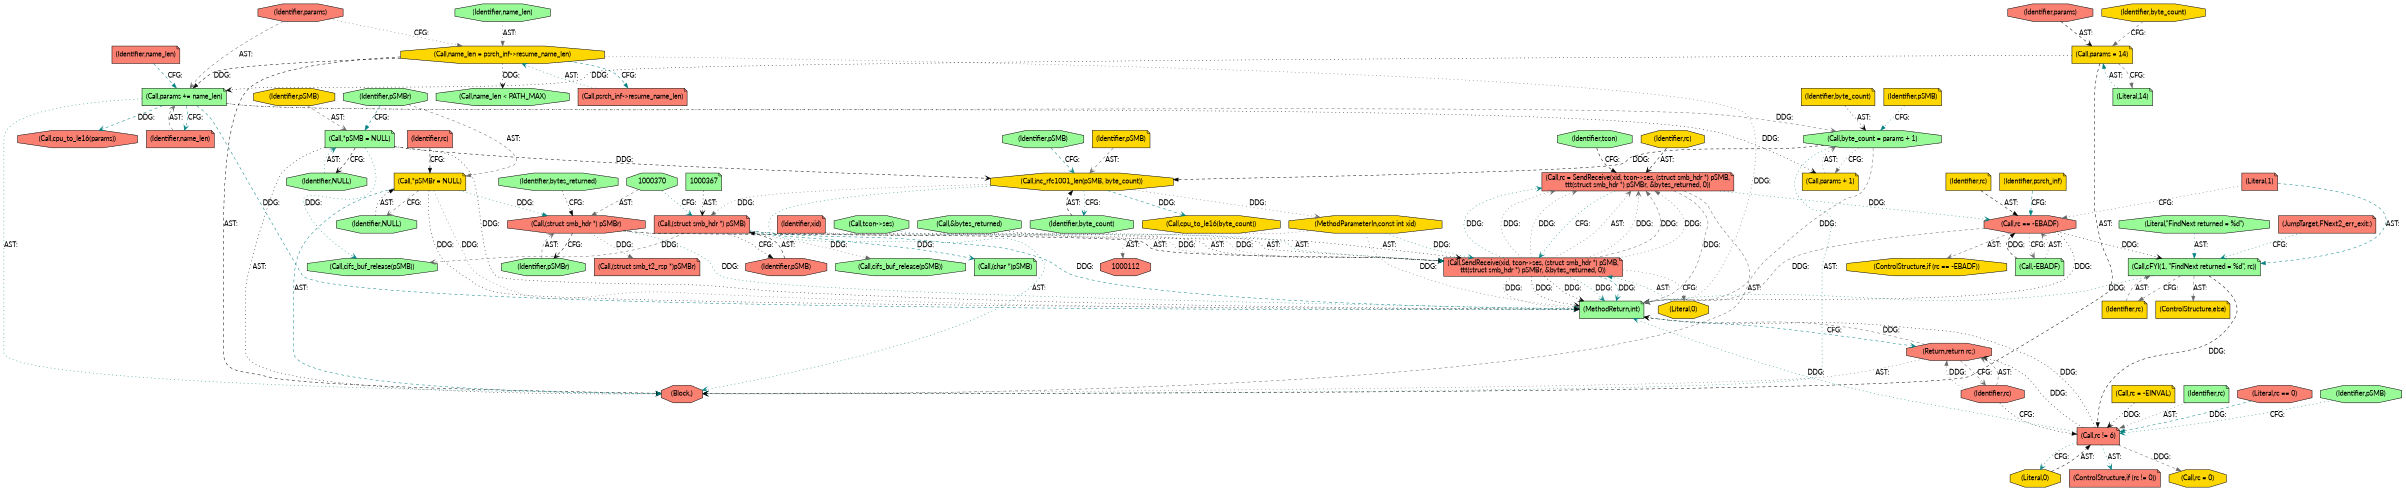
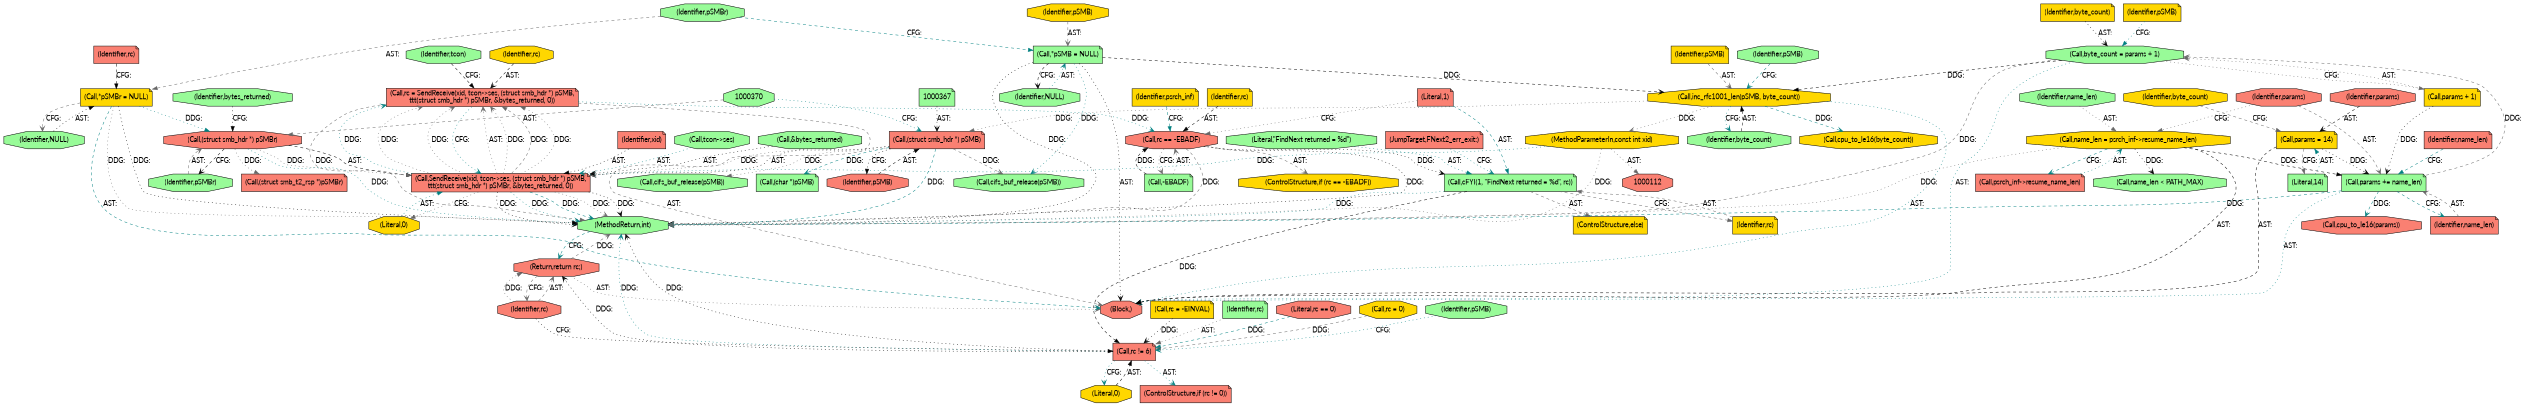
edge "(Call,name_len = psrch_inf->resume_name_len)" -> "(Call,psrch_inf->resume_name_len)": arrowhead normal -> vee
edge "(Call,params += name_len)" -> "(Call,params + 1)": reversed
node "(MethodReturn,int)": shape note -> octagon
edge "(Call,rc != 6)" -> "(Call,rc = 0)": reversed
